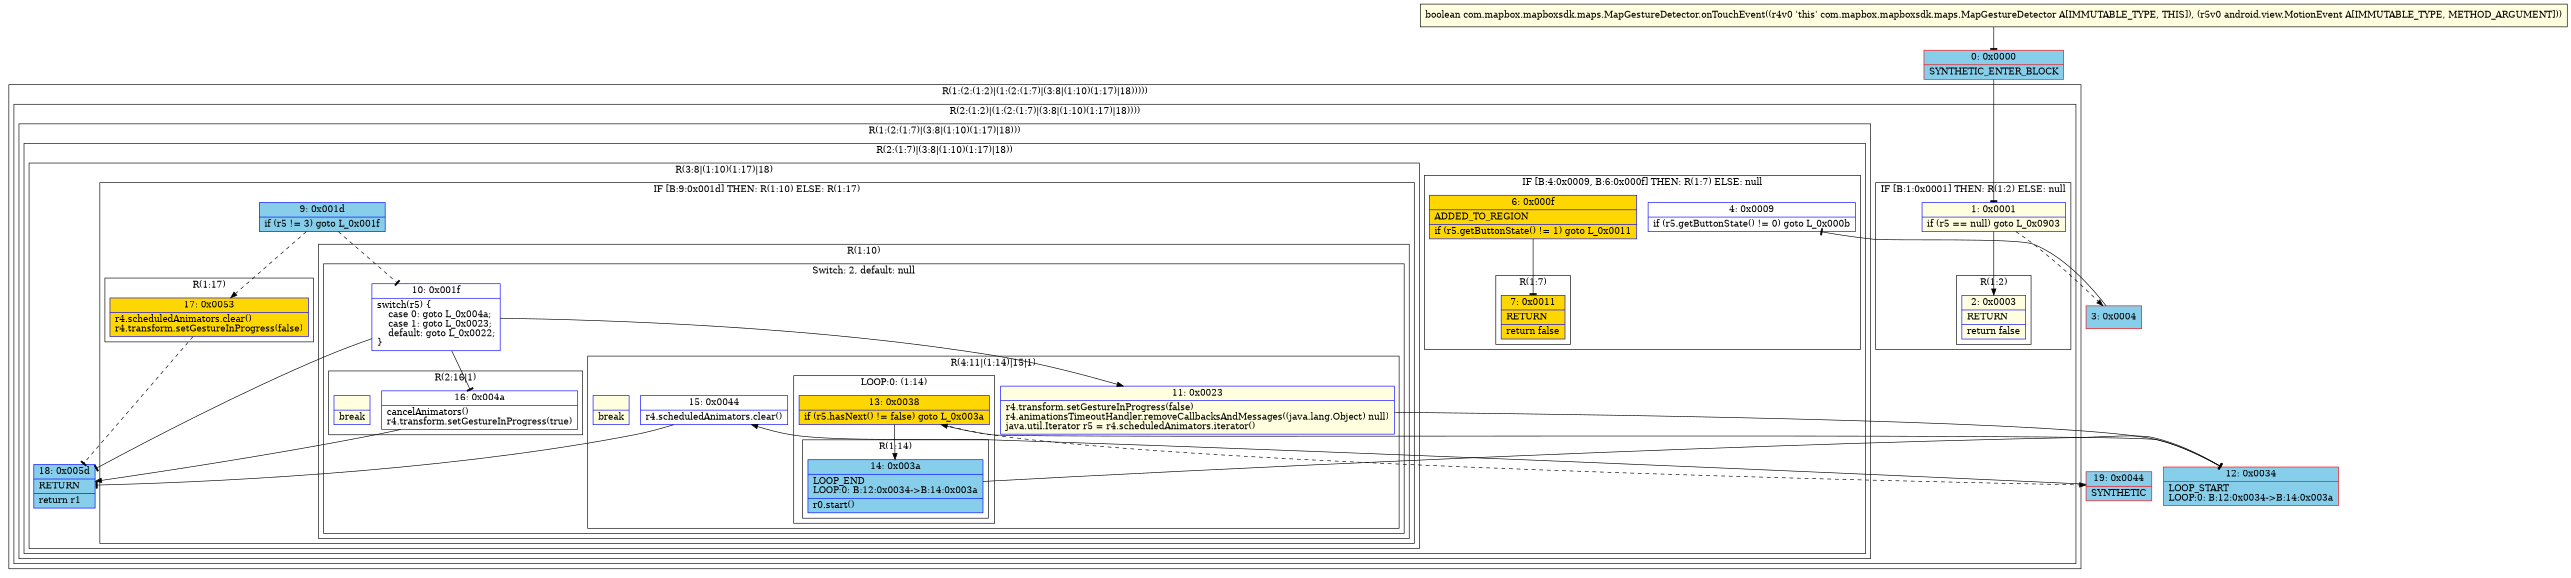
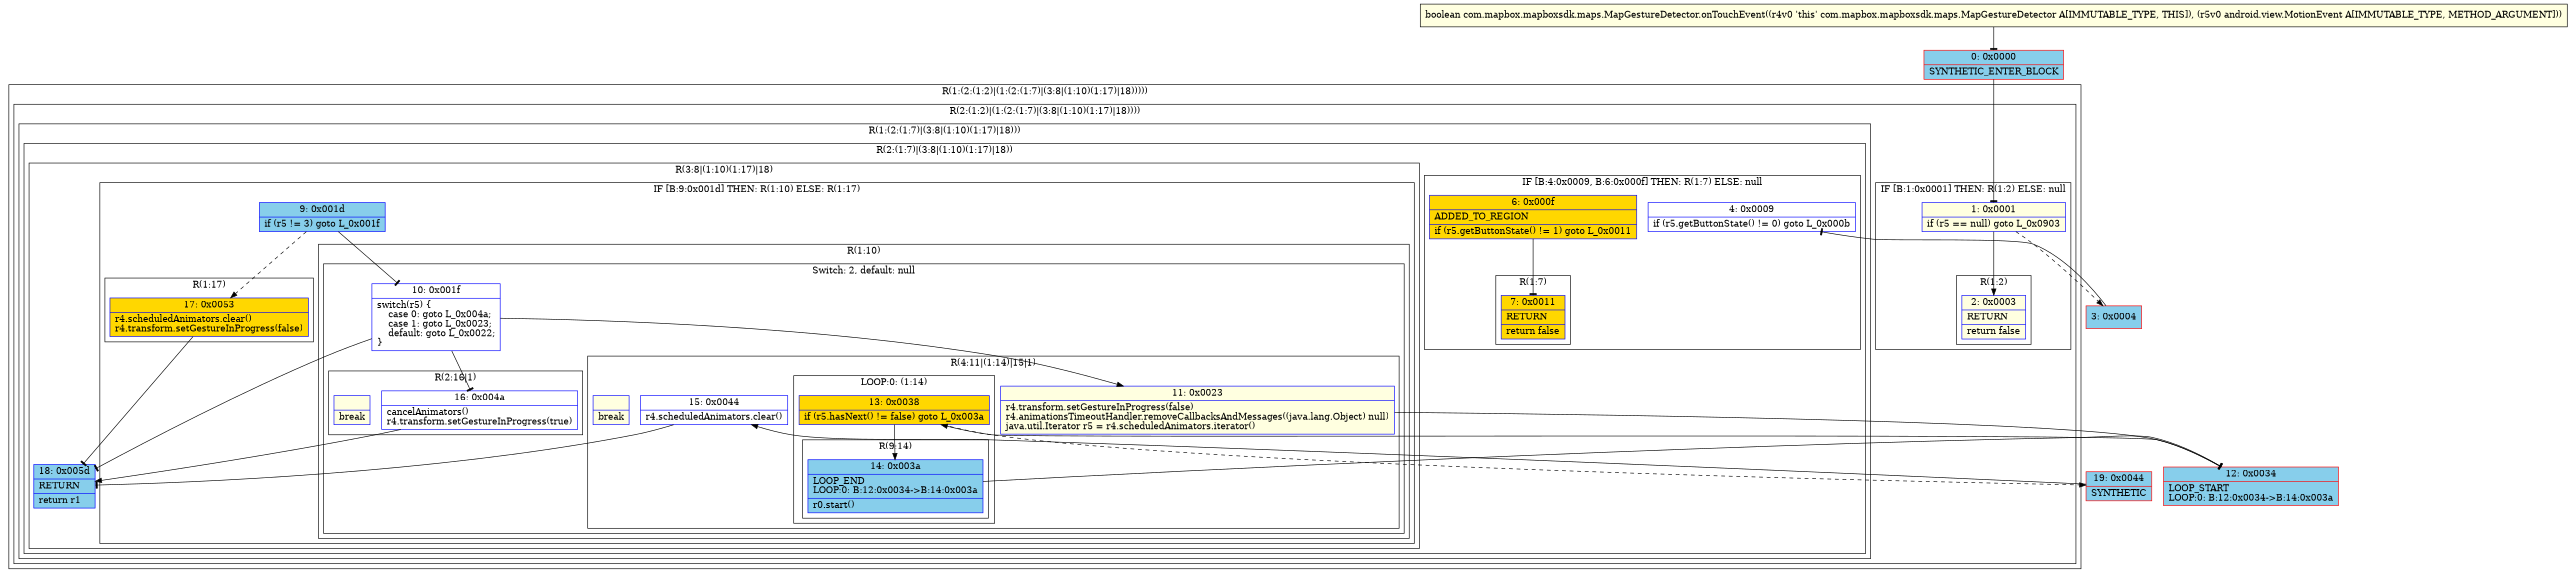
edge "9: 0x001d" -> "10: 0x001f": style dashed -> solid
edge "17: 0x0053" -> "18: 0x005d": style dashed -> solid
cluster "R(1:14)": label "R(1:14)" -> "R(9:14)"
